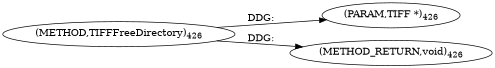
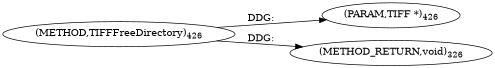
node "(METHOD_RETURN,void)": text "426" -> "326"
